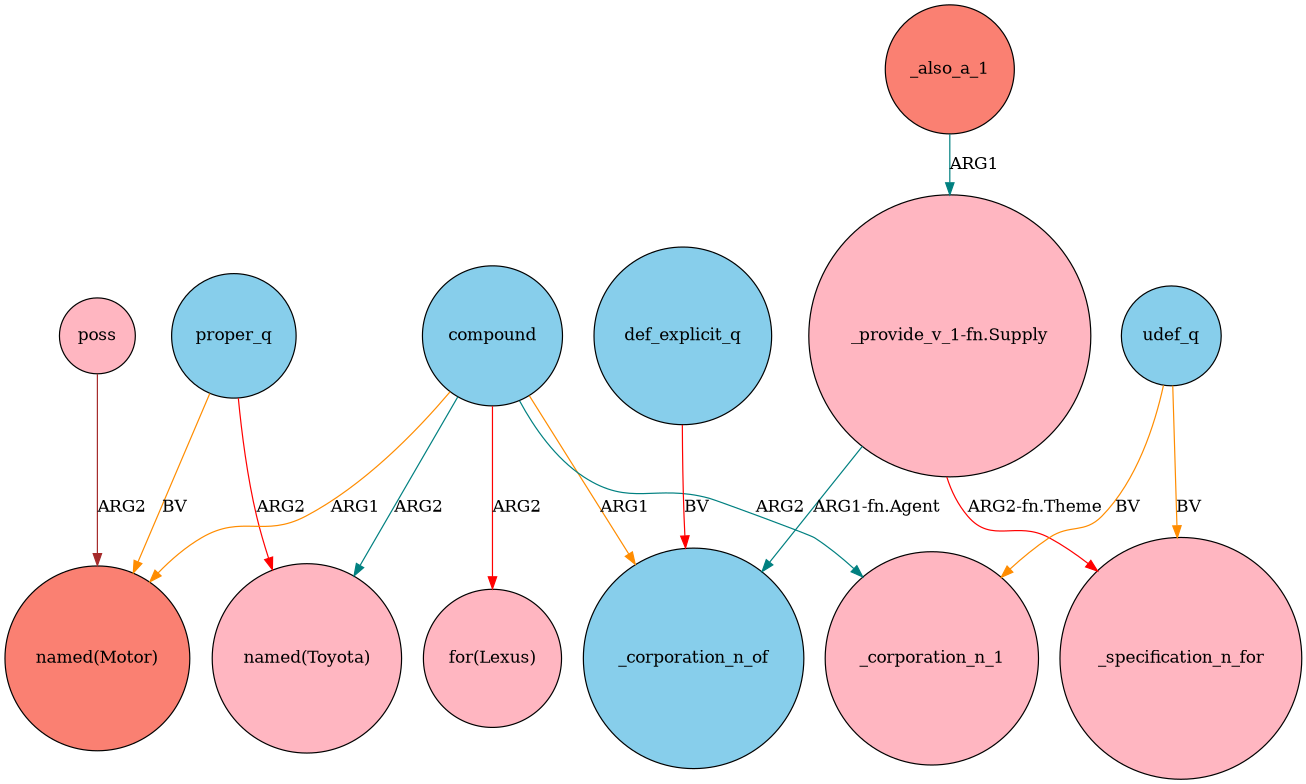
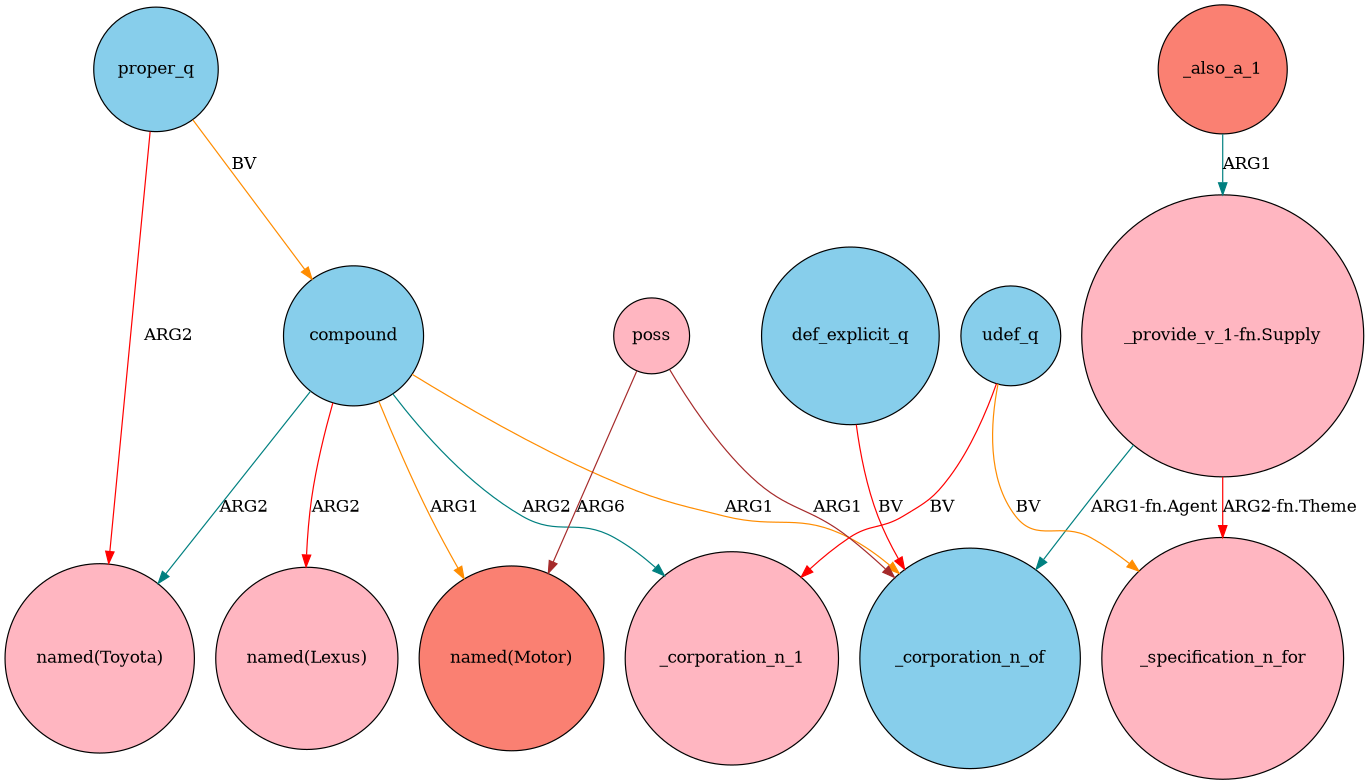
edge "proper_q" -> "named(Motor)": now "proper_q" -> "compound"
edge "poss" -> "_corporation_n_of": added, label "ARG1"
edge "udef_q" -> "_corporation_n_1": color darkorange -> red
edge "poss" -> "named(Motor)": label "ARG2" -> "ARG6"
node "for(Lexus)": label "for(Lexus)" -> "named(Lexus)"
